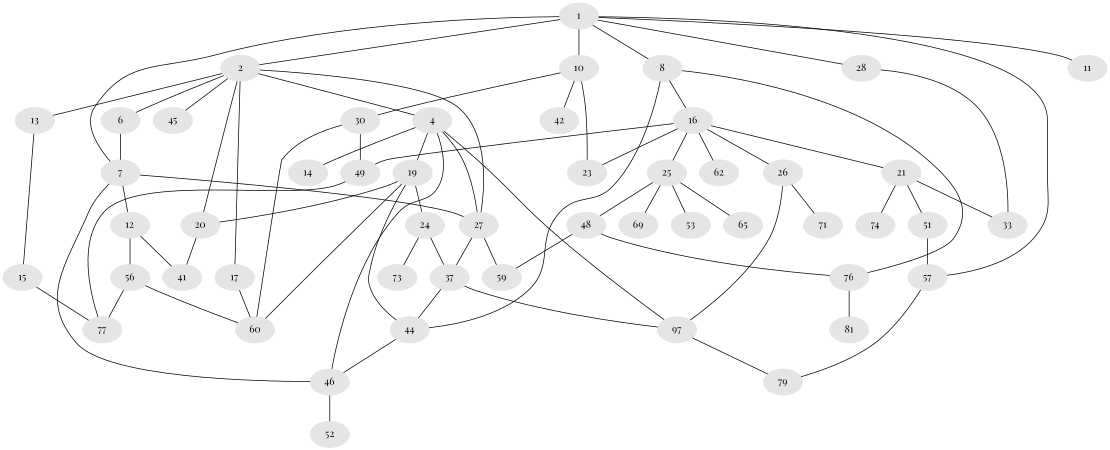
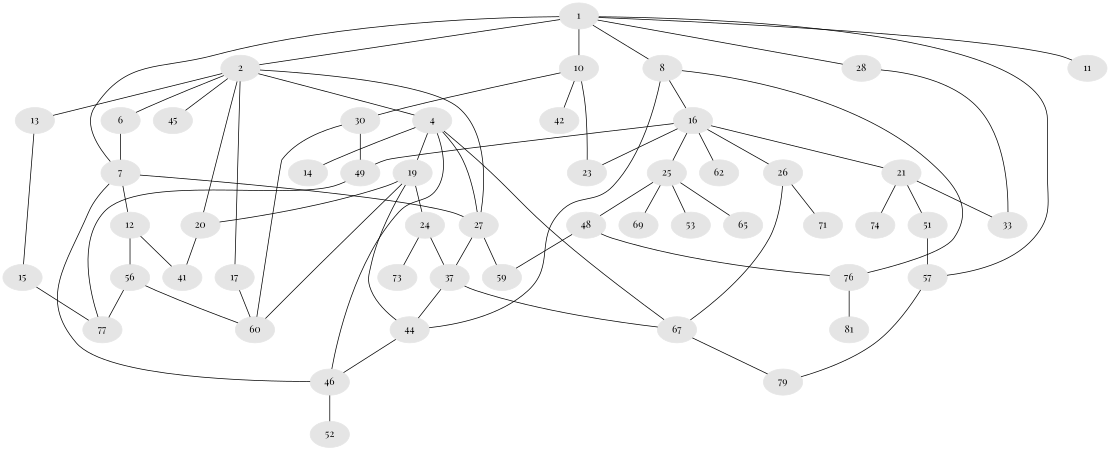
node "97": label "97" -> "67"
